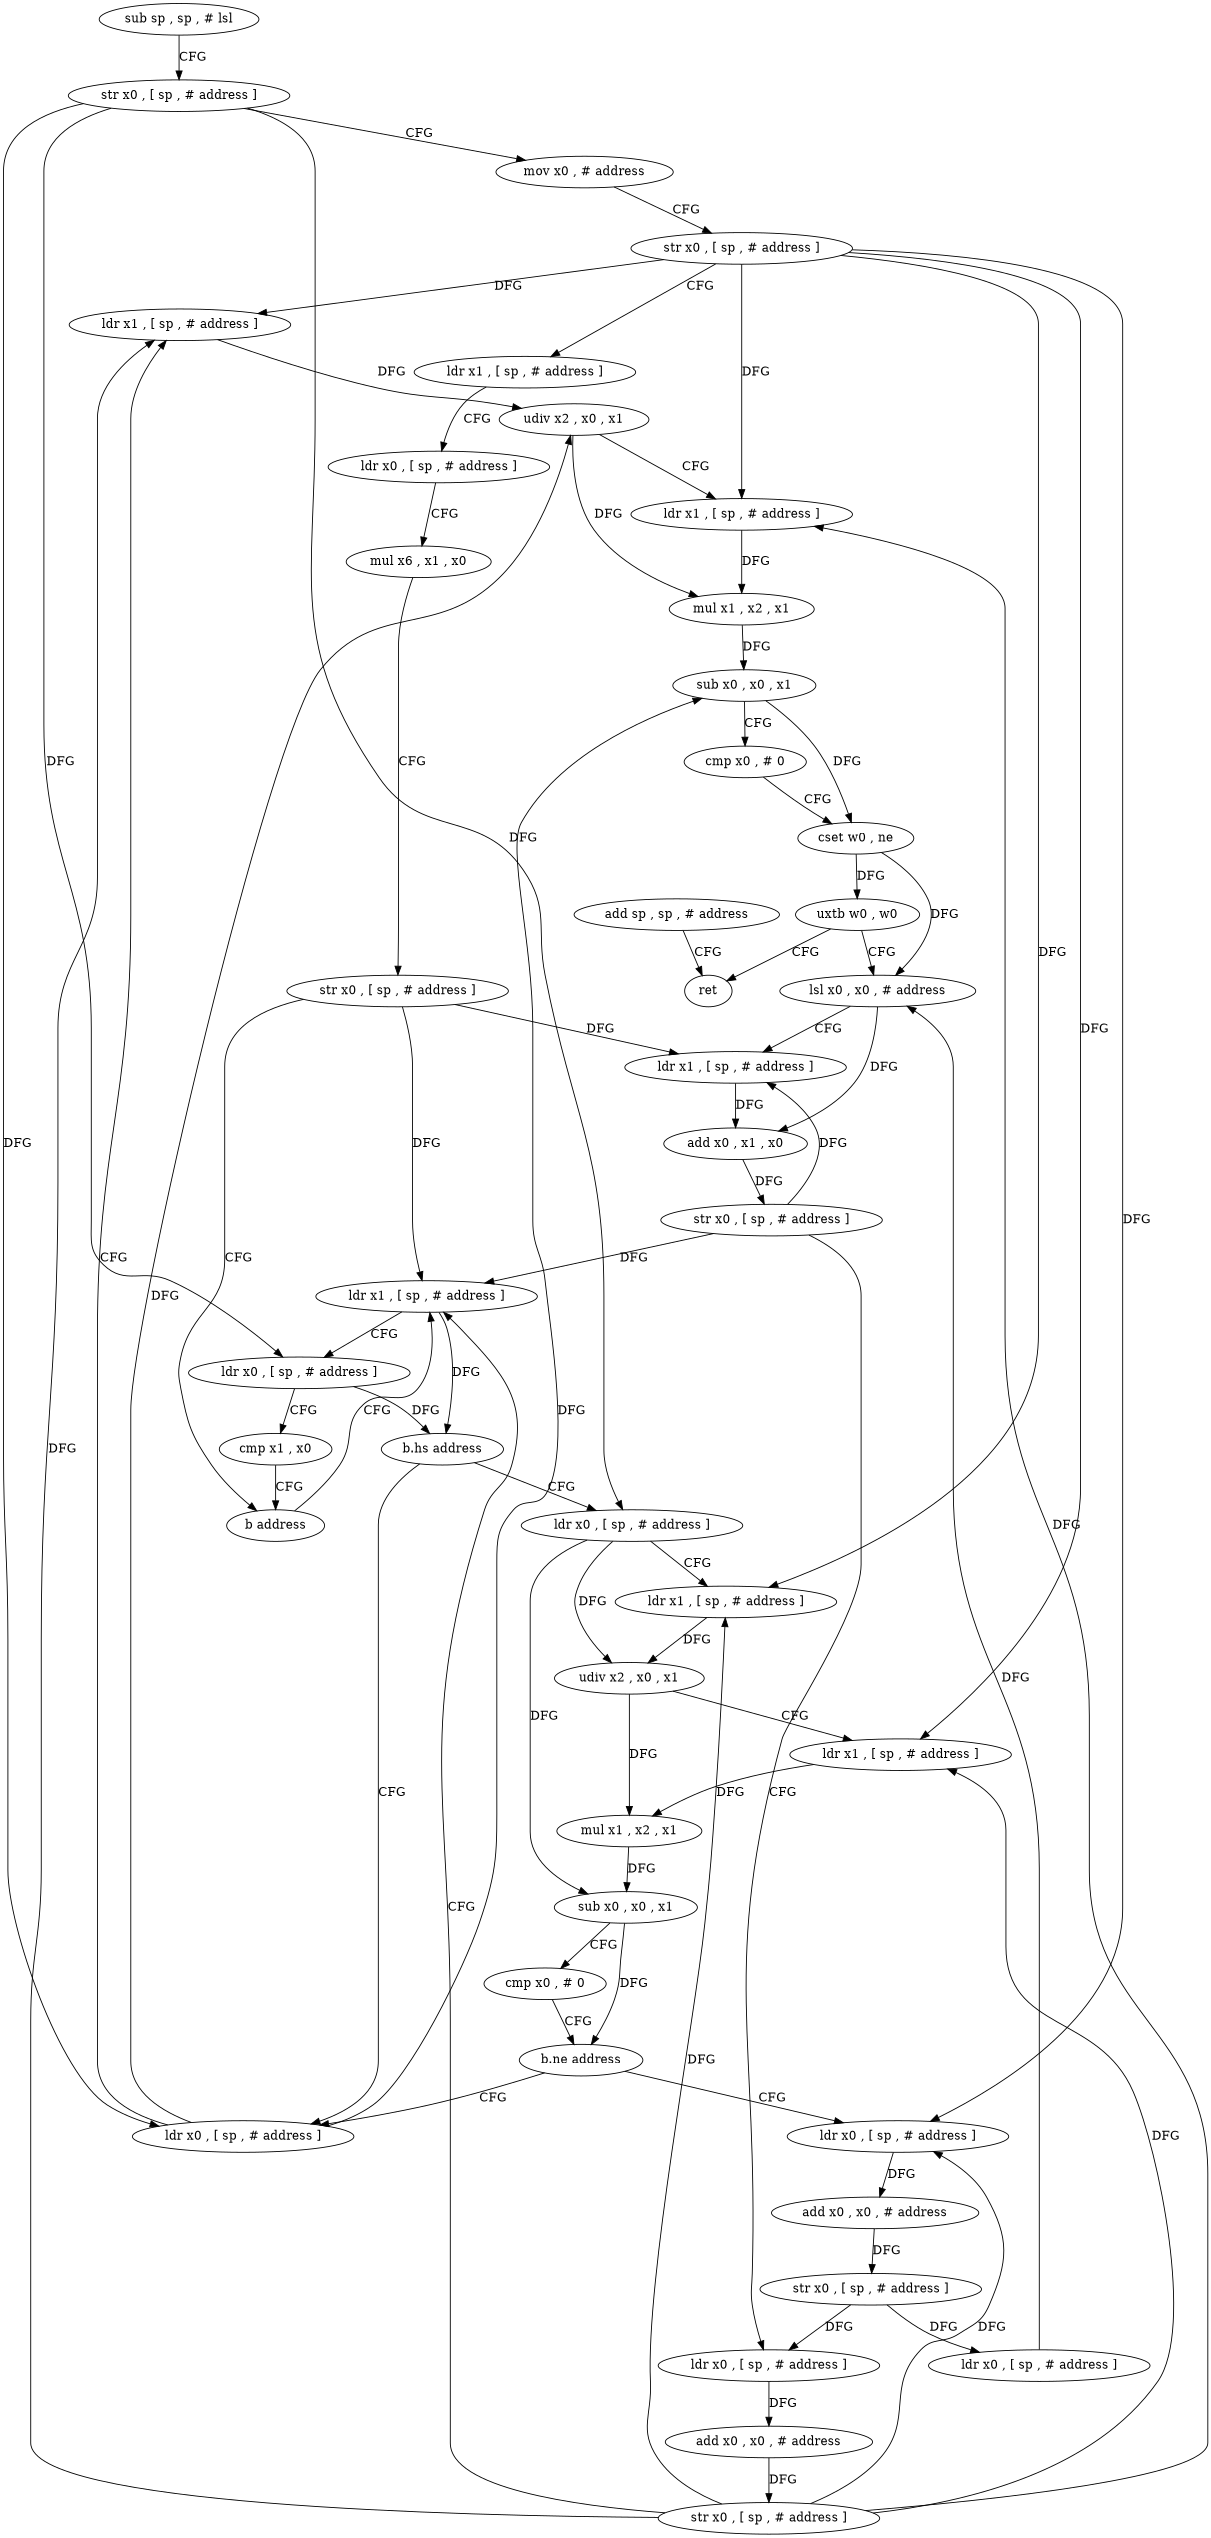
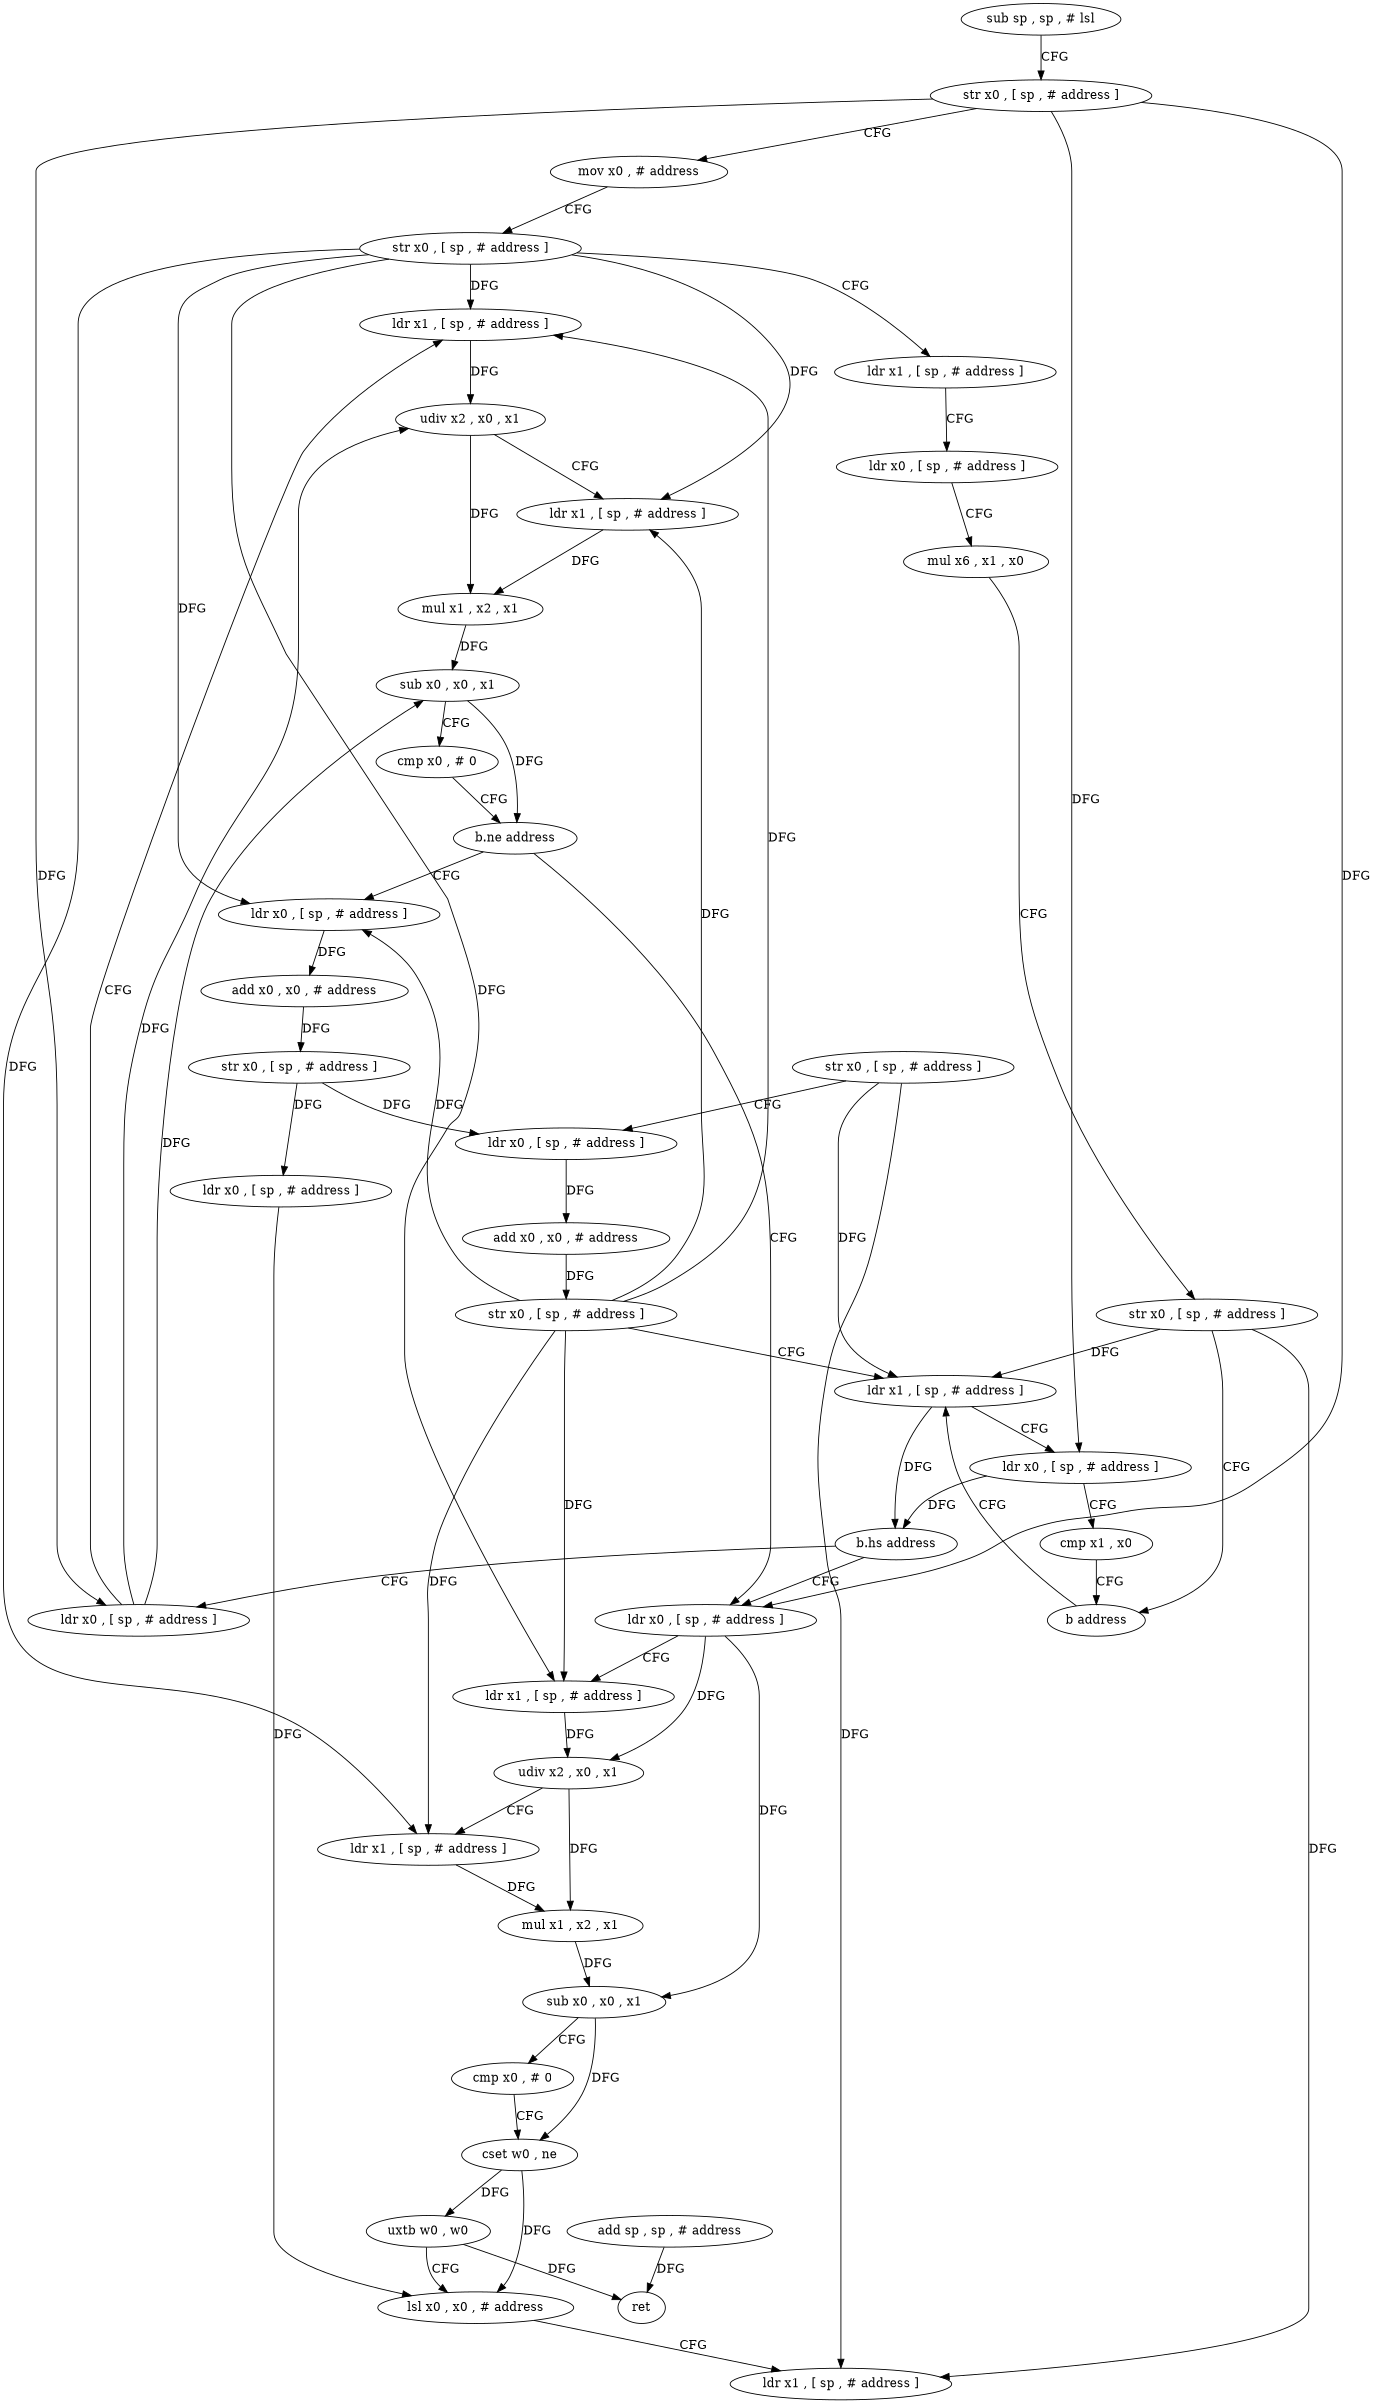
edge "add sp , sp , # address" -> "ret": label "CFG" -> "DFG"
edge "uxtb w0 , w0" -> "ret": label "CFG" -> "DFG"
node "add x0 , x1 , x0": removed
